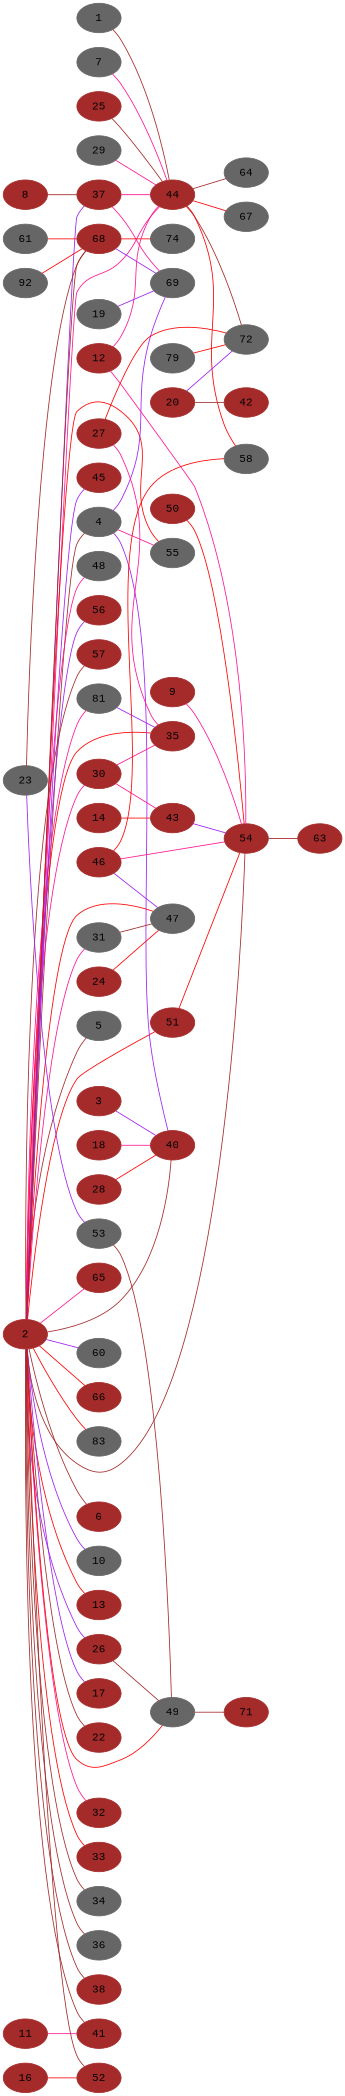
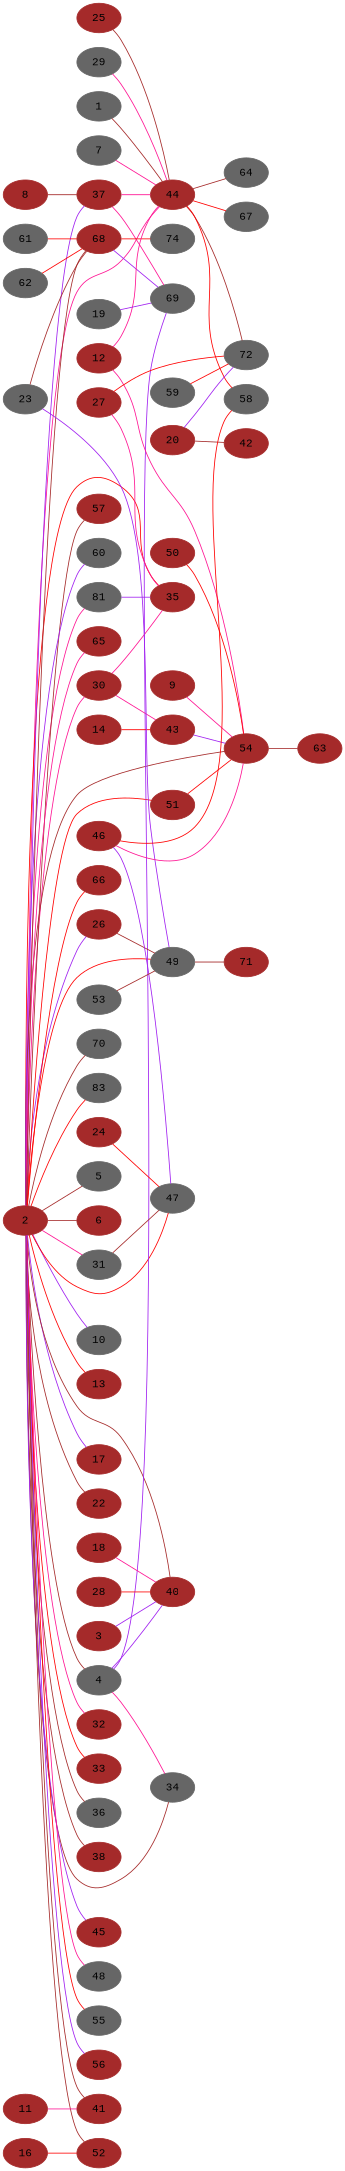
node "92": label "92" -> "62"
node "79": label "79" -> "59"
edge "4" -- "55": now "4" -- "34"
edge "23" -- "53": now "23" -- "49"
node "70": added
